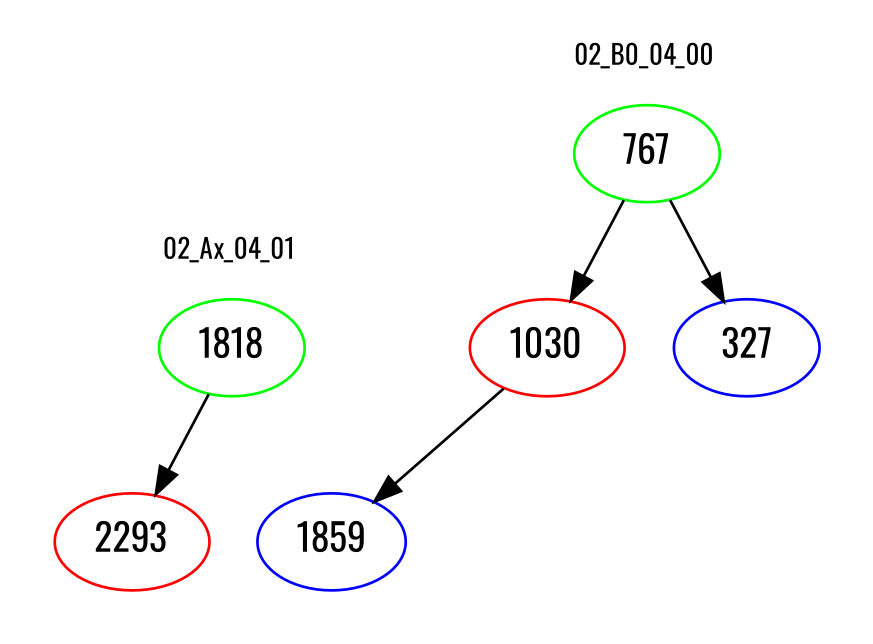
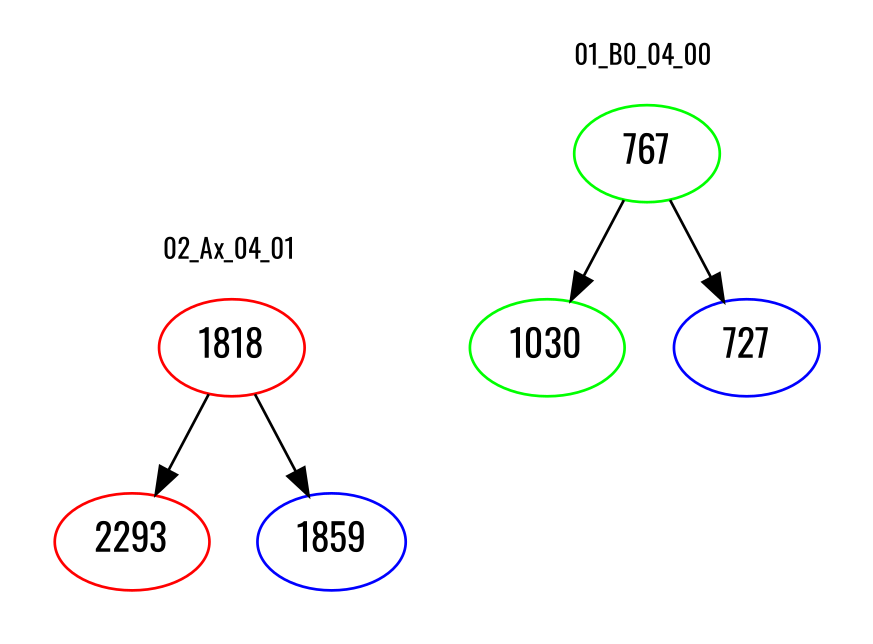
cluster "02_B0_04_00": label "02_B0_04_00" -> "01_B0_04_00"
node "1818": color green -> red
node "1030": color red -> green
node "327": label "327" -> "727"
edge "1030" -> "1859": now "1818" -> "1859"
